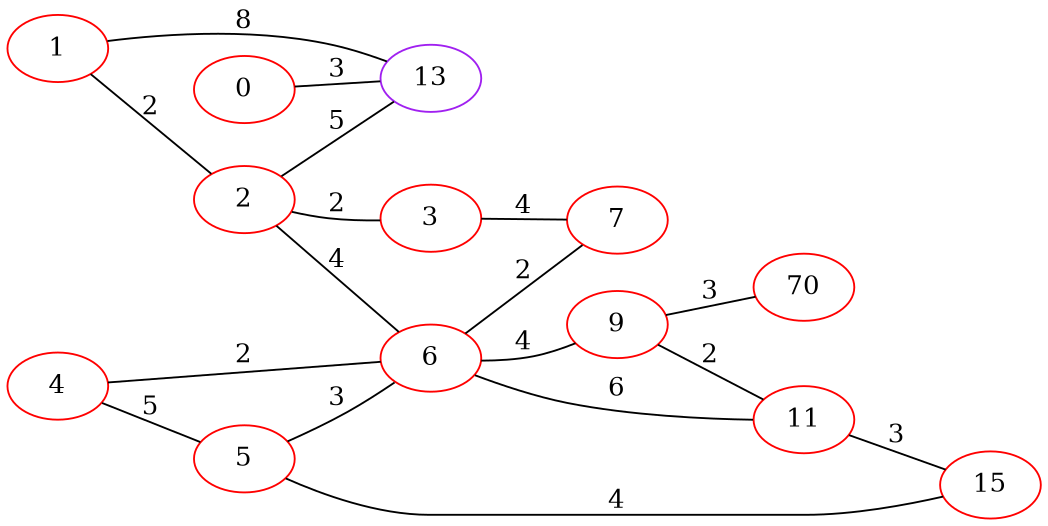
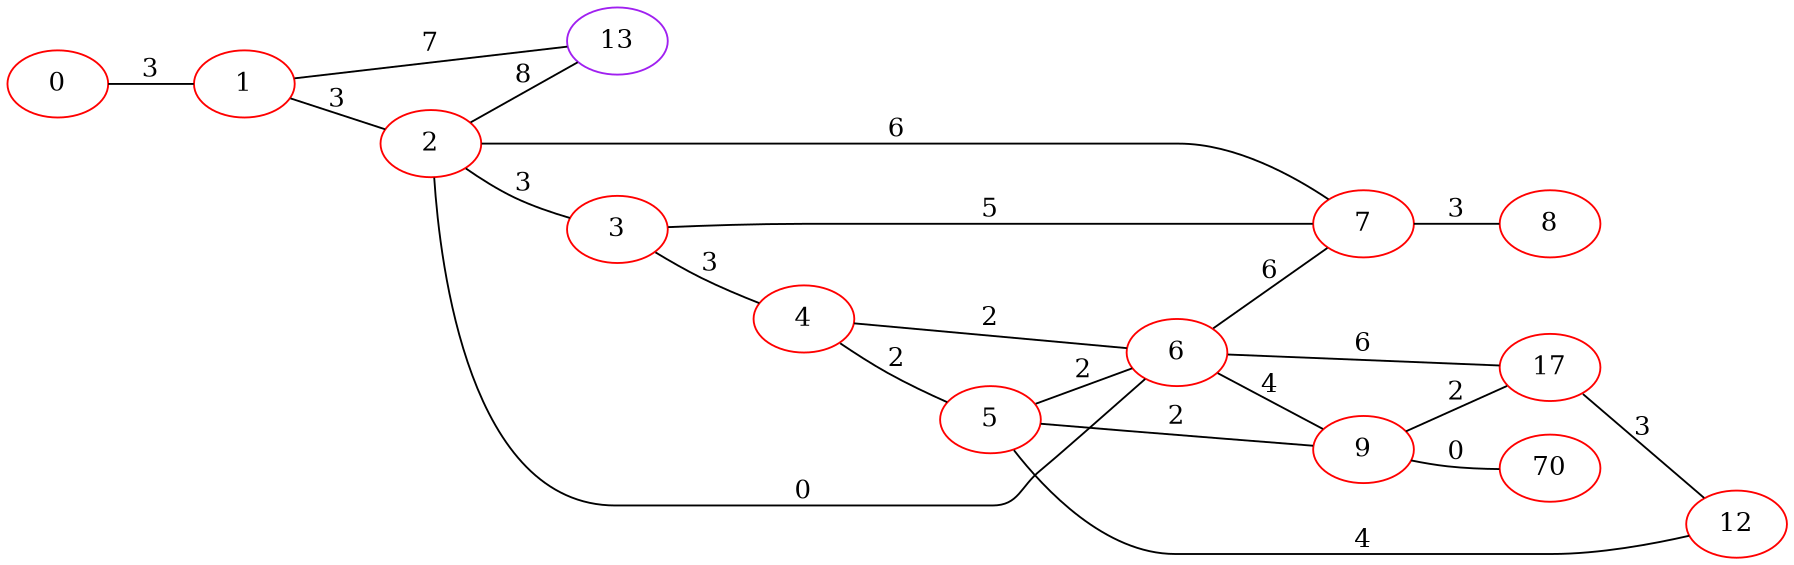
edge "1" -- "13": label "8" -> "7"
edge "13" -- "0": now "1" -- "0"
edge "1" -- "2": label "2" -> "3"
edge "13" -- "2": label "5" -> "8"
edge "2" -- "7": added, label "6"
edge "2" -- "3": label "2" -> "3"
edge "3" -- "7": label "4" -> "5"
node "8": added
edge "2" -- "6": label "4" -> "0"
edge "7" -- "6": label "2" -> "6"
edge "3" -- "4": added, label "3"
edge "70" -- "9": label "3" -> "0"
edge "6" -- "5": label "3" -> "2"
edge "4" -- "5": label "5" -> "2"
node "11": label "11" -> "17"
edge "5" -- "9": added, label "2"
node "15": label "15" -> "12"
